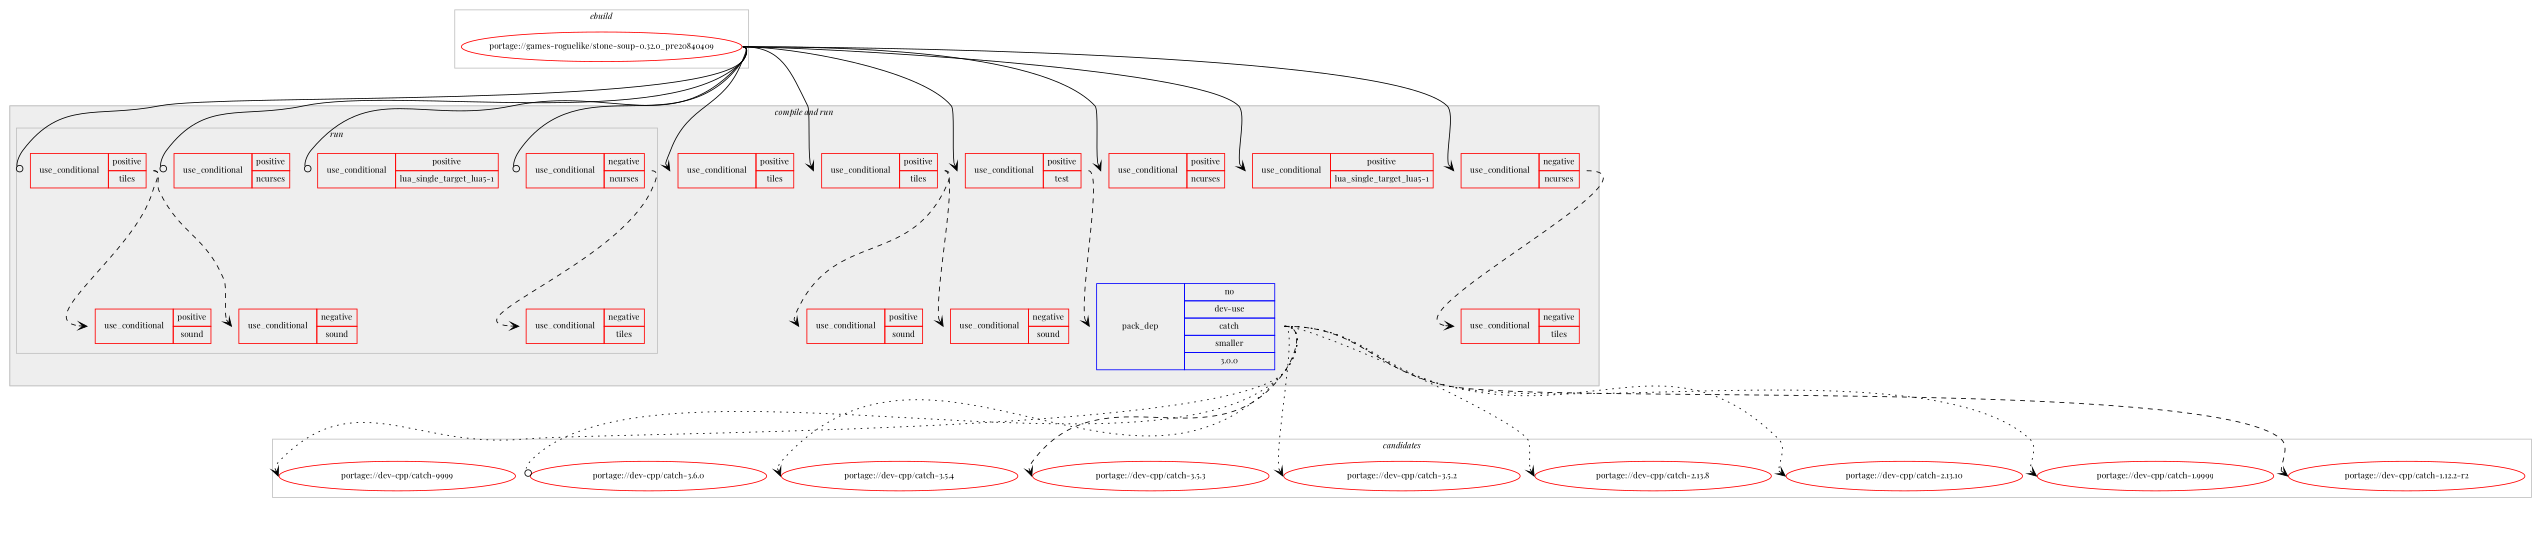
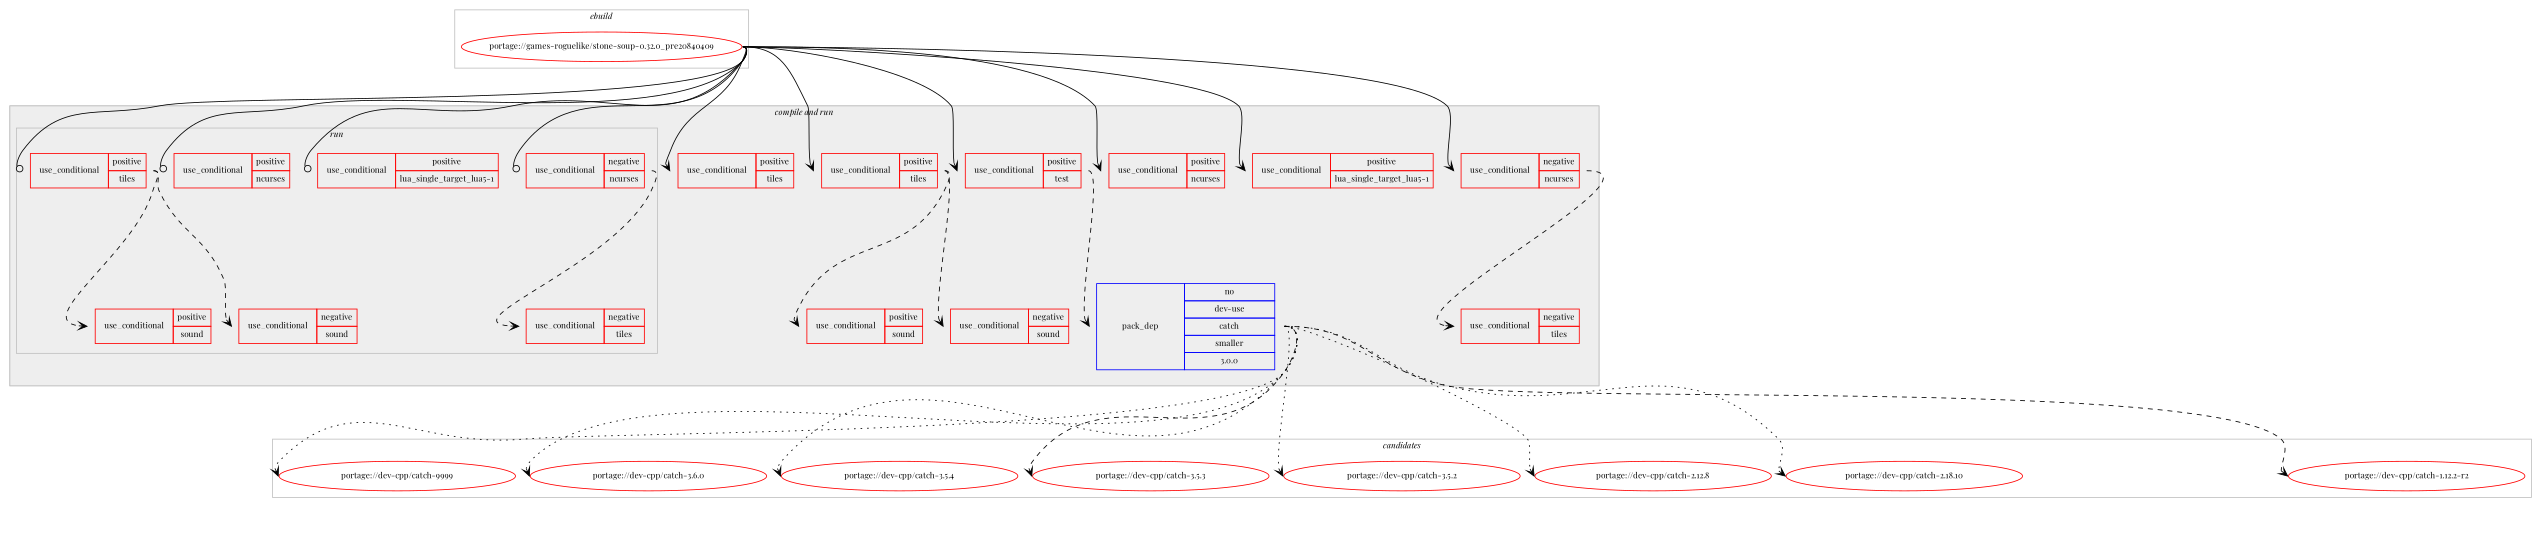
edge "pack_dep" -> "portage://dev-cpp/catch-3.6.0": arrowhead odot -> vee
node "portage://dev-cpp/catch-2.13.8": label "portage://dev-cpp/catch-2.13.8" -> "portage://dev-cpp/catch-2.12.8"
node "portage://dev-cpp/catch-2.13.10": label "portage://dev-cpp/catch-2.13.10" -> "portage://dev-cpp/catch-2.18.10"
node "portage://dev-cpp/catch-1.9999": removed
